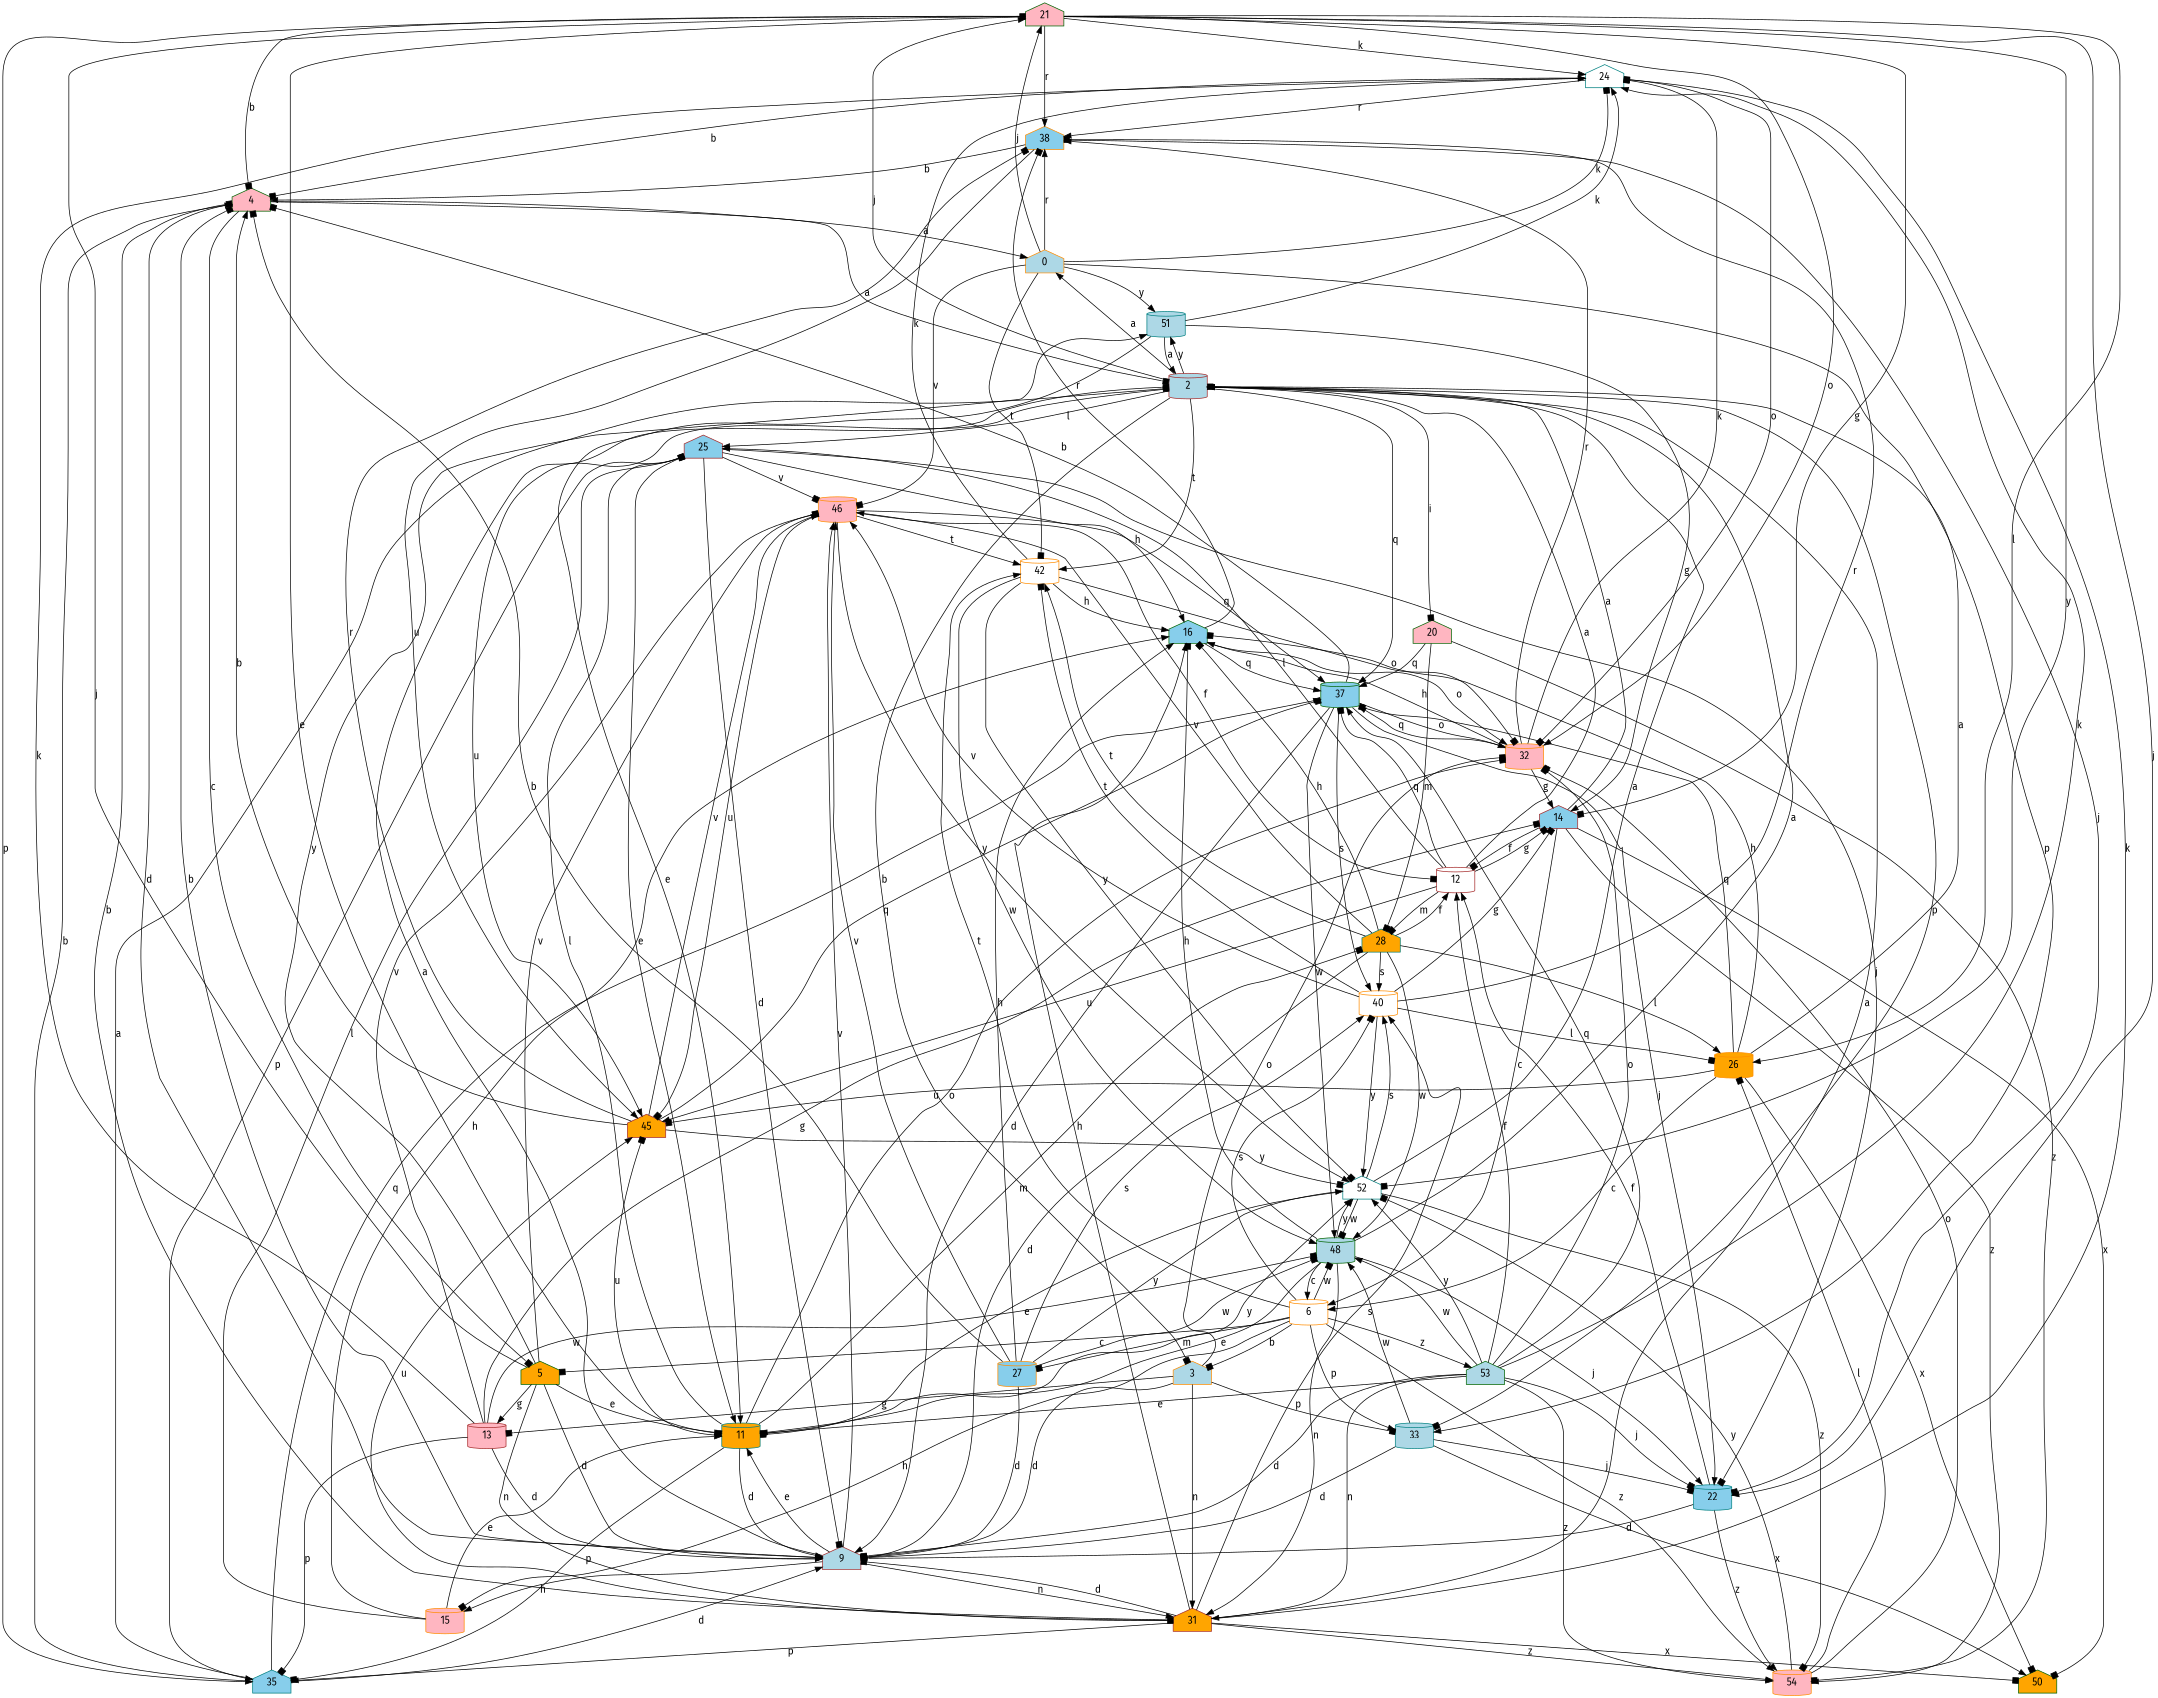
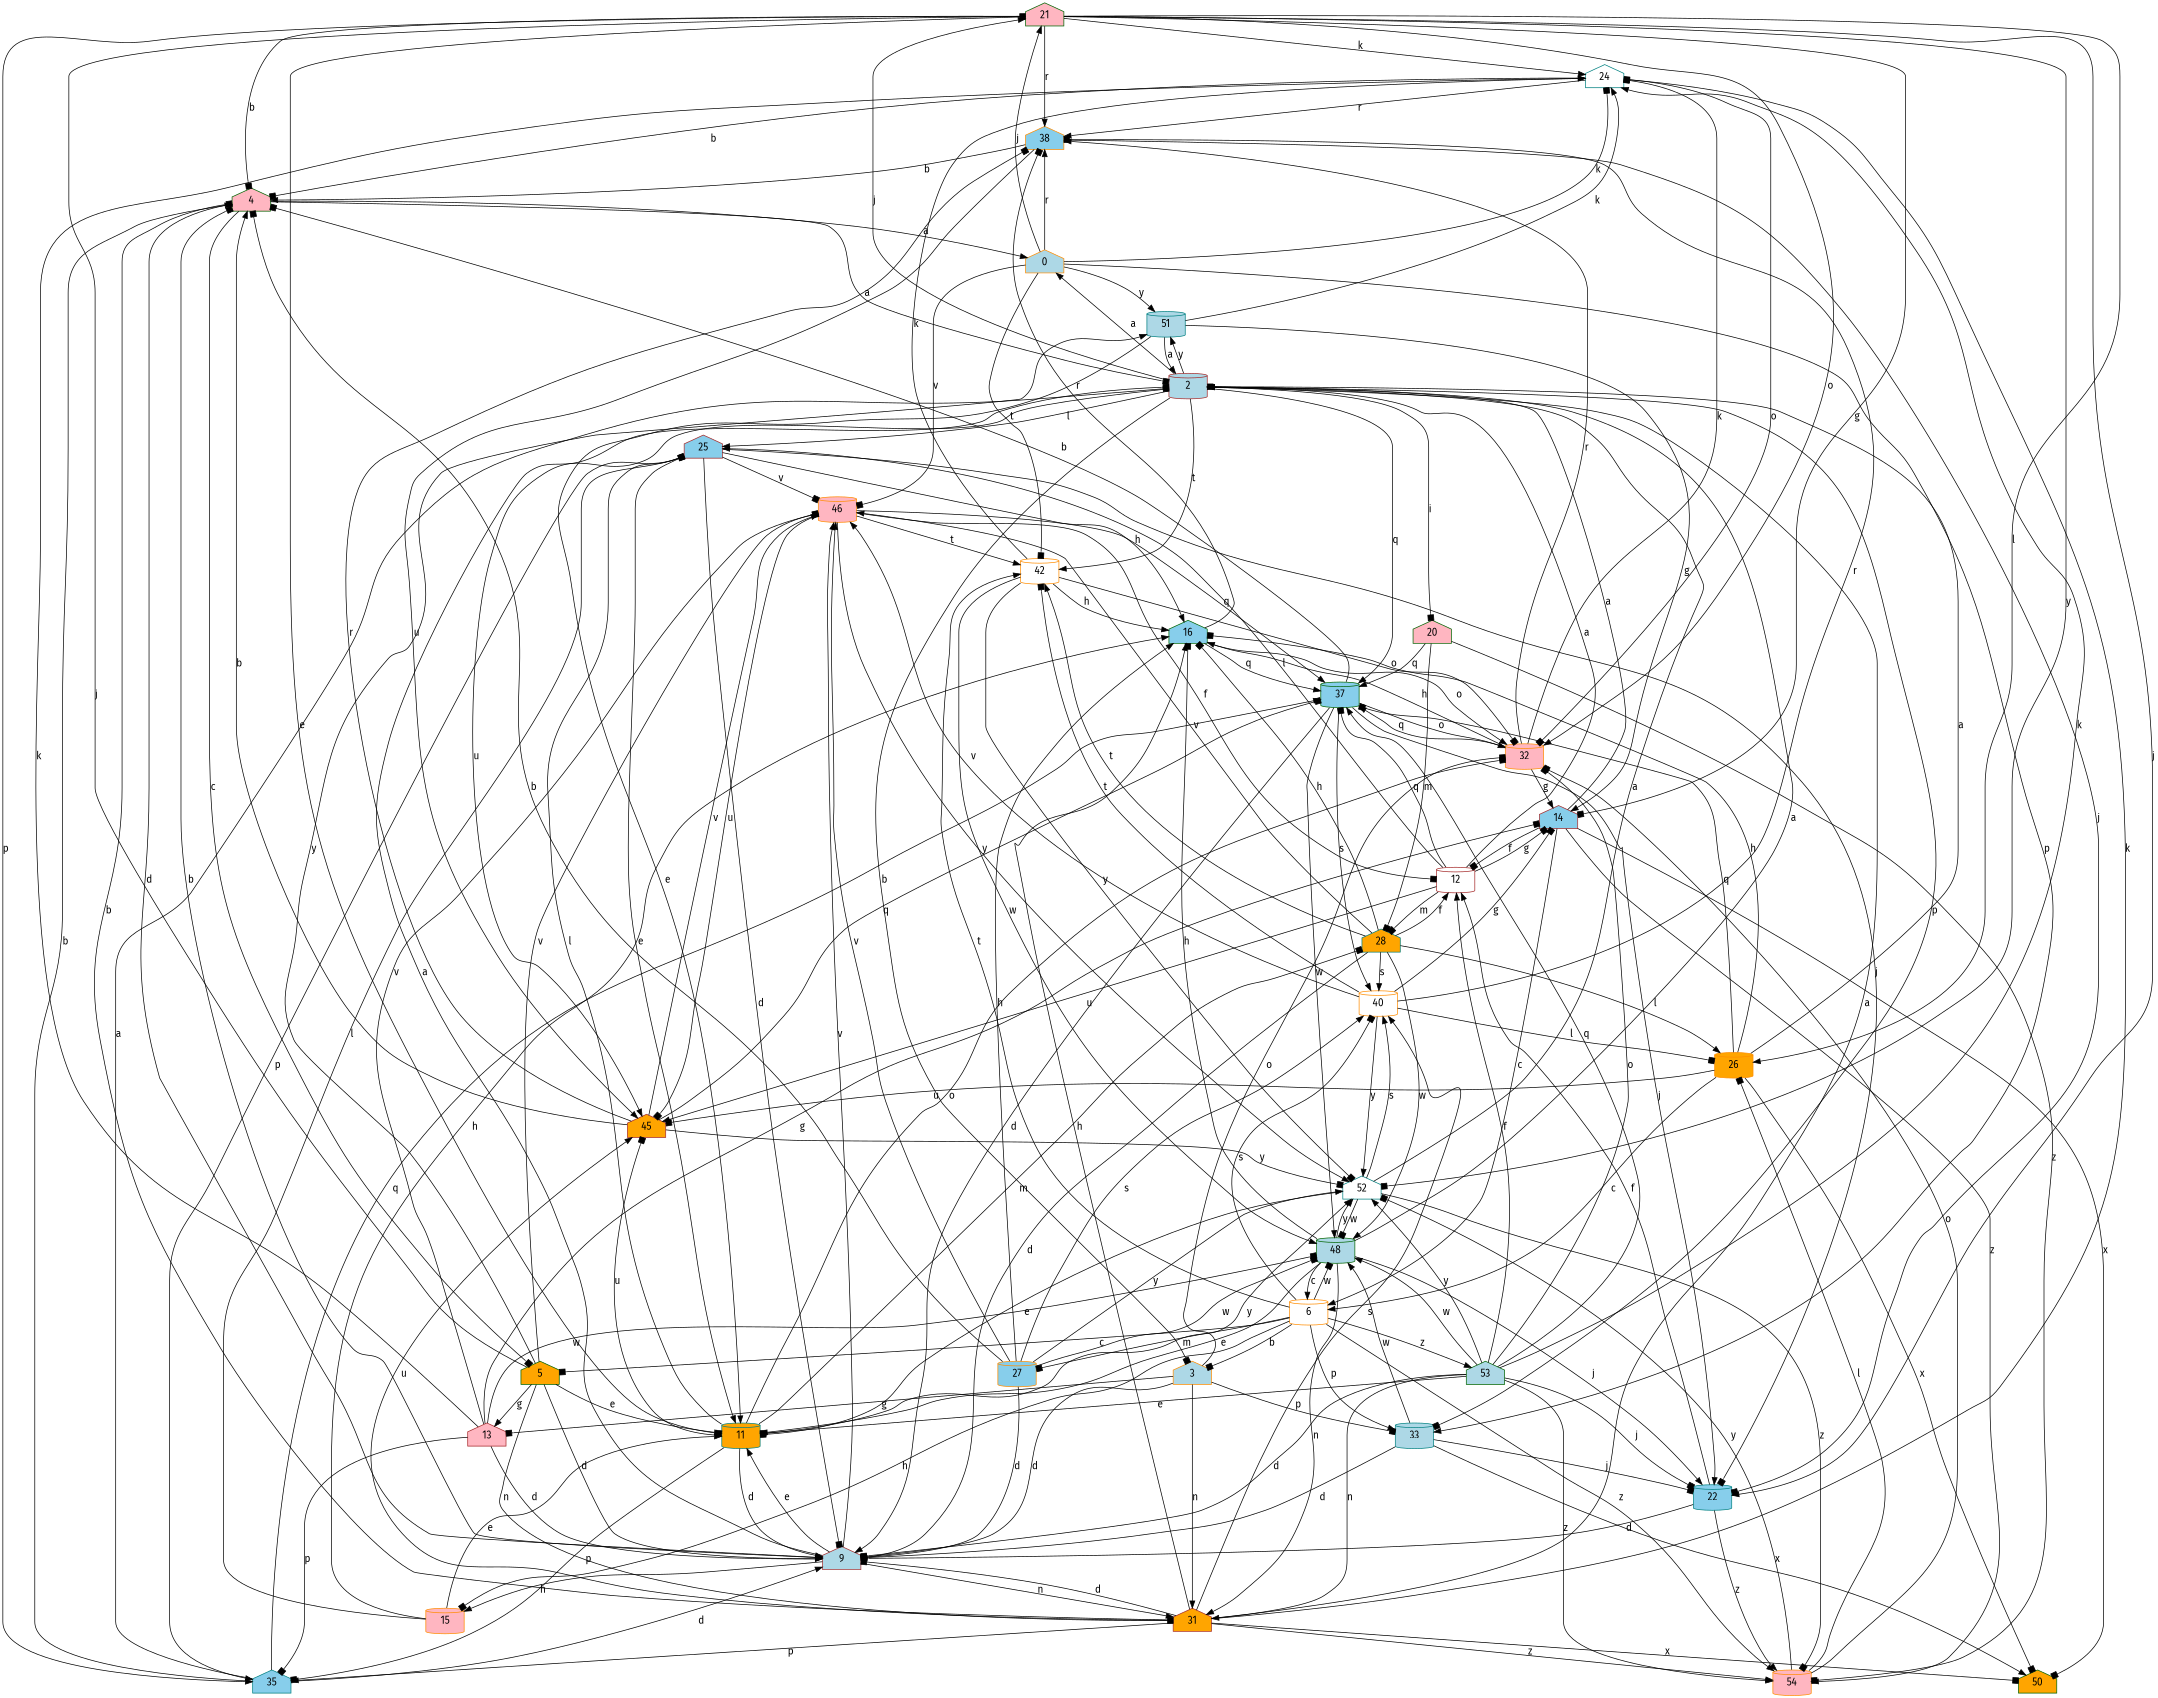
node "13": shape cylinder -> house
